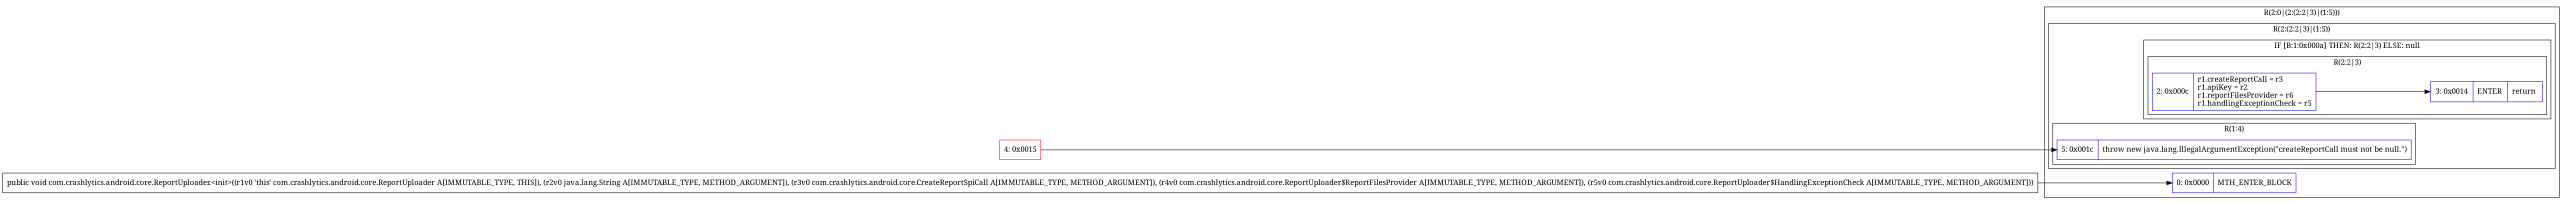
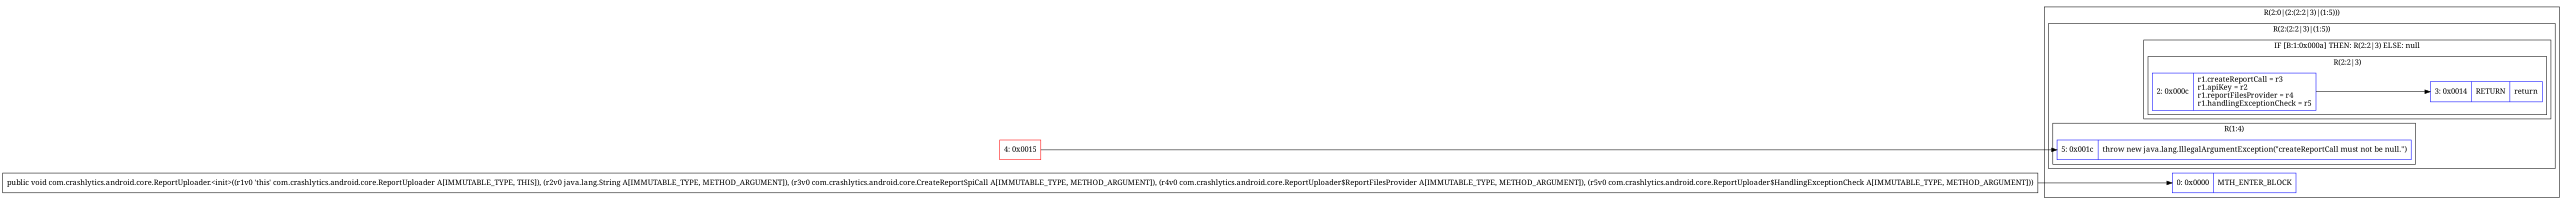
node "3: 0x0014": text "ENTER" -> "RETURN"
node "2: 0x000c": text "r1.reportFilesProvider = r6" -> "r1.reportFilesProvider = r4"
